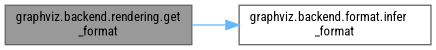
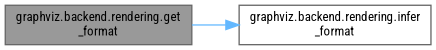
node "graphviz.backend.format.infer _format": label "graphviz.backend.format.infer _format" -> "graphviz.backend.rendering.infer _format"
